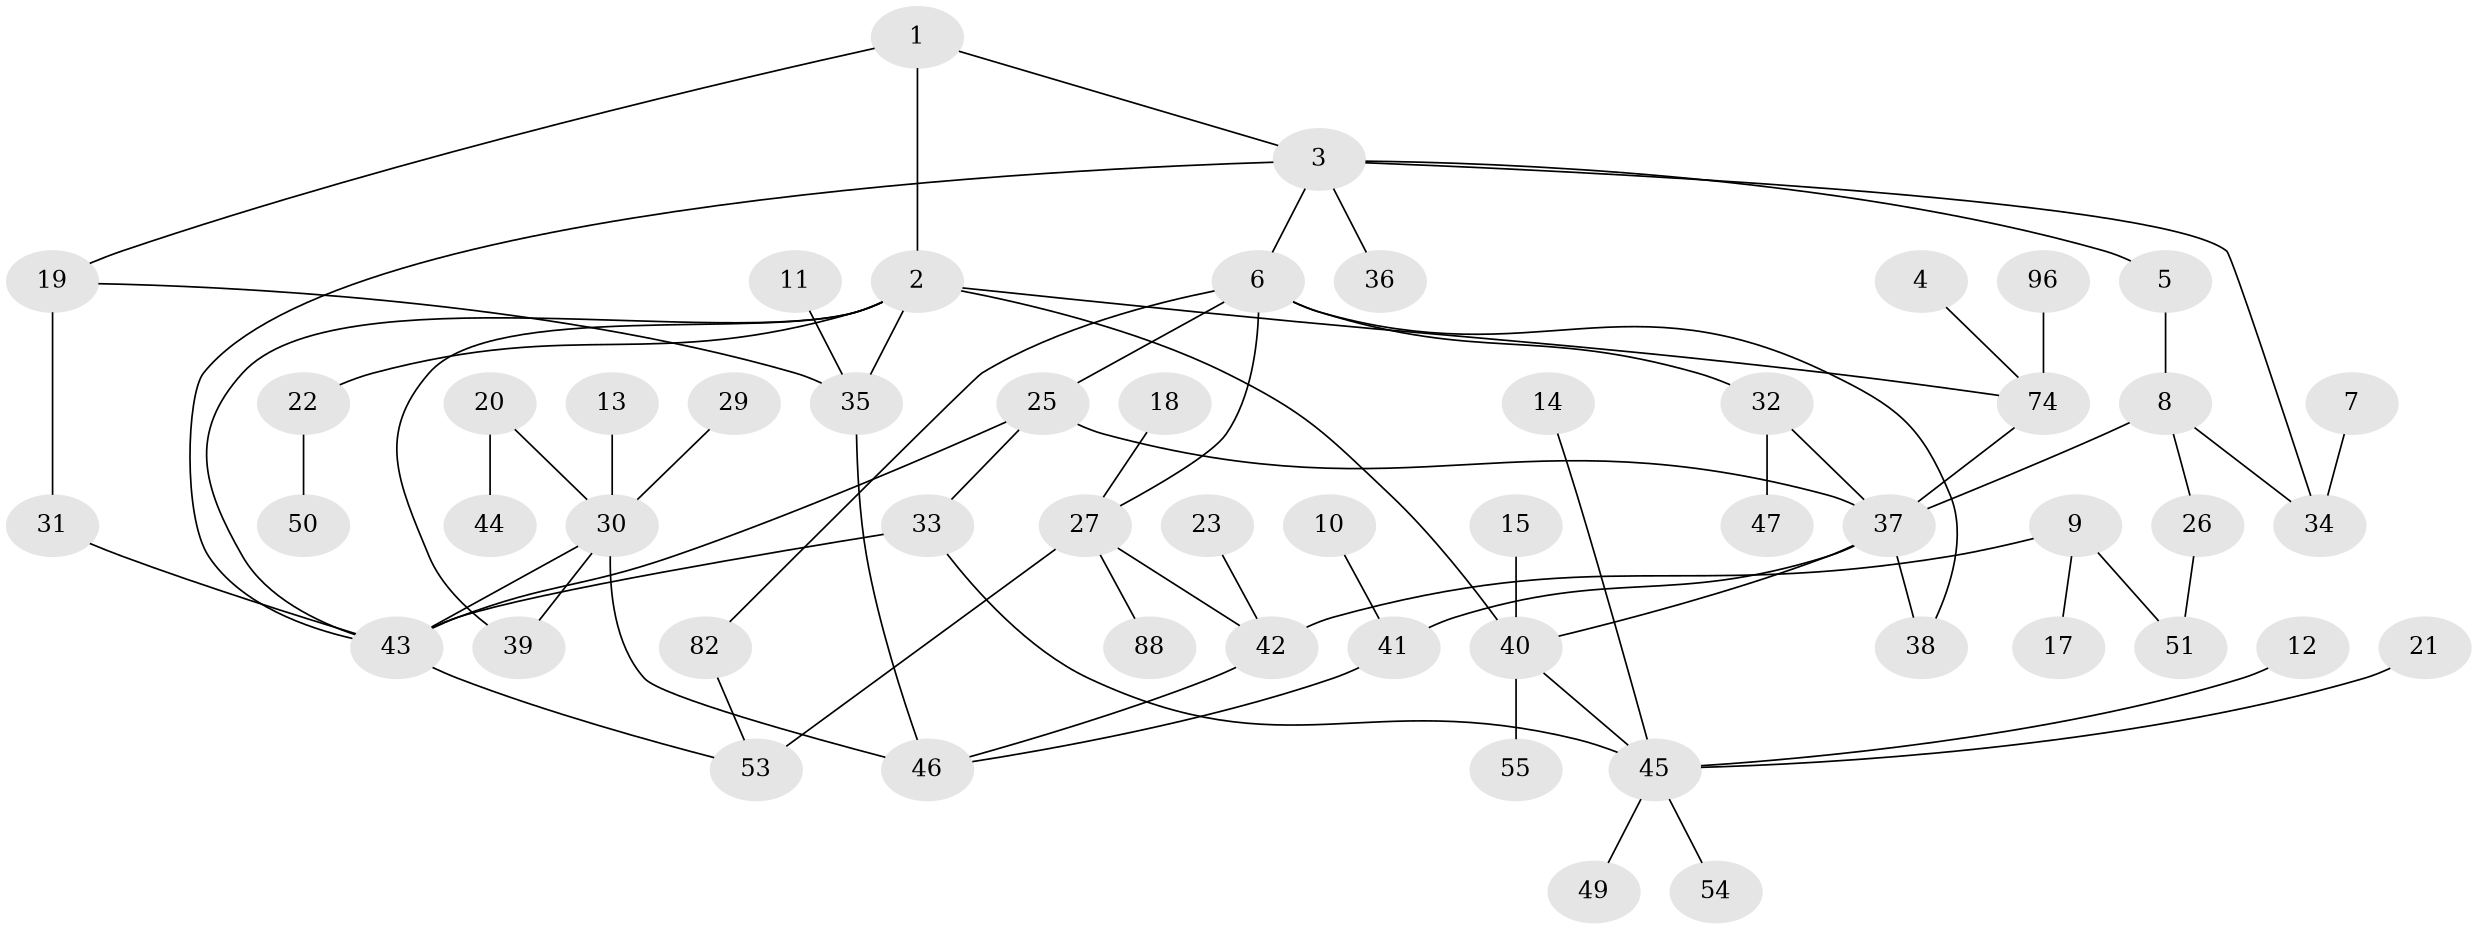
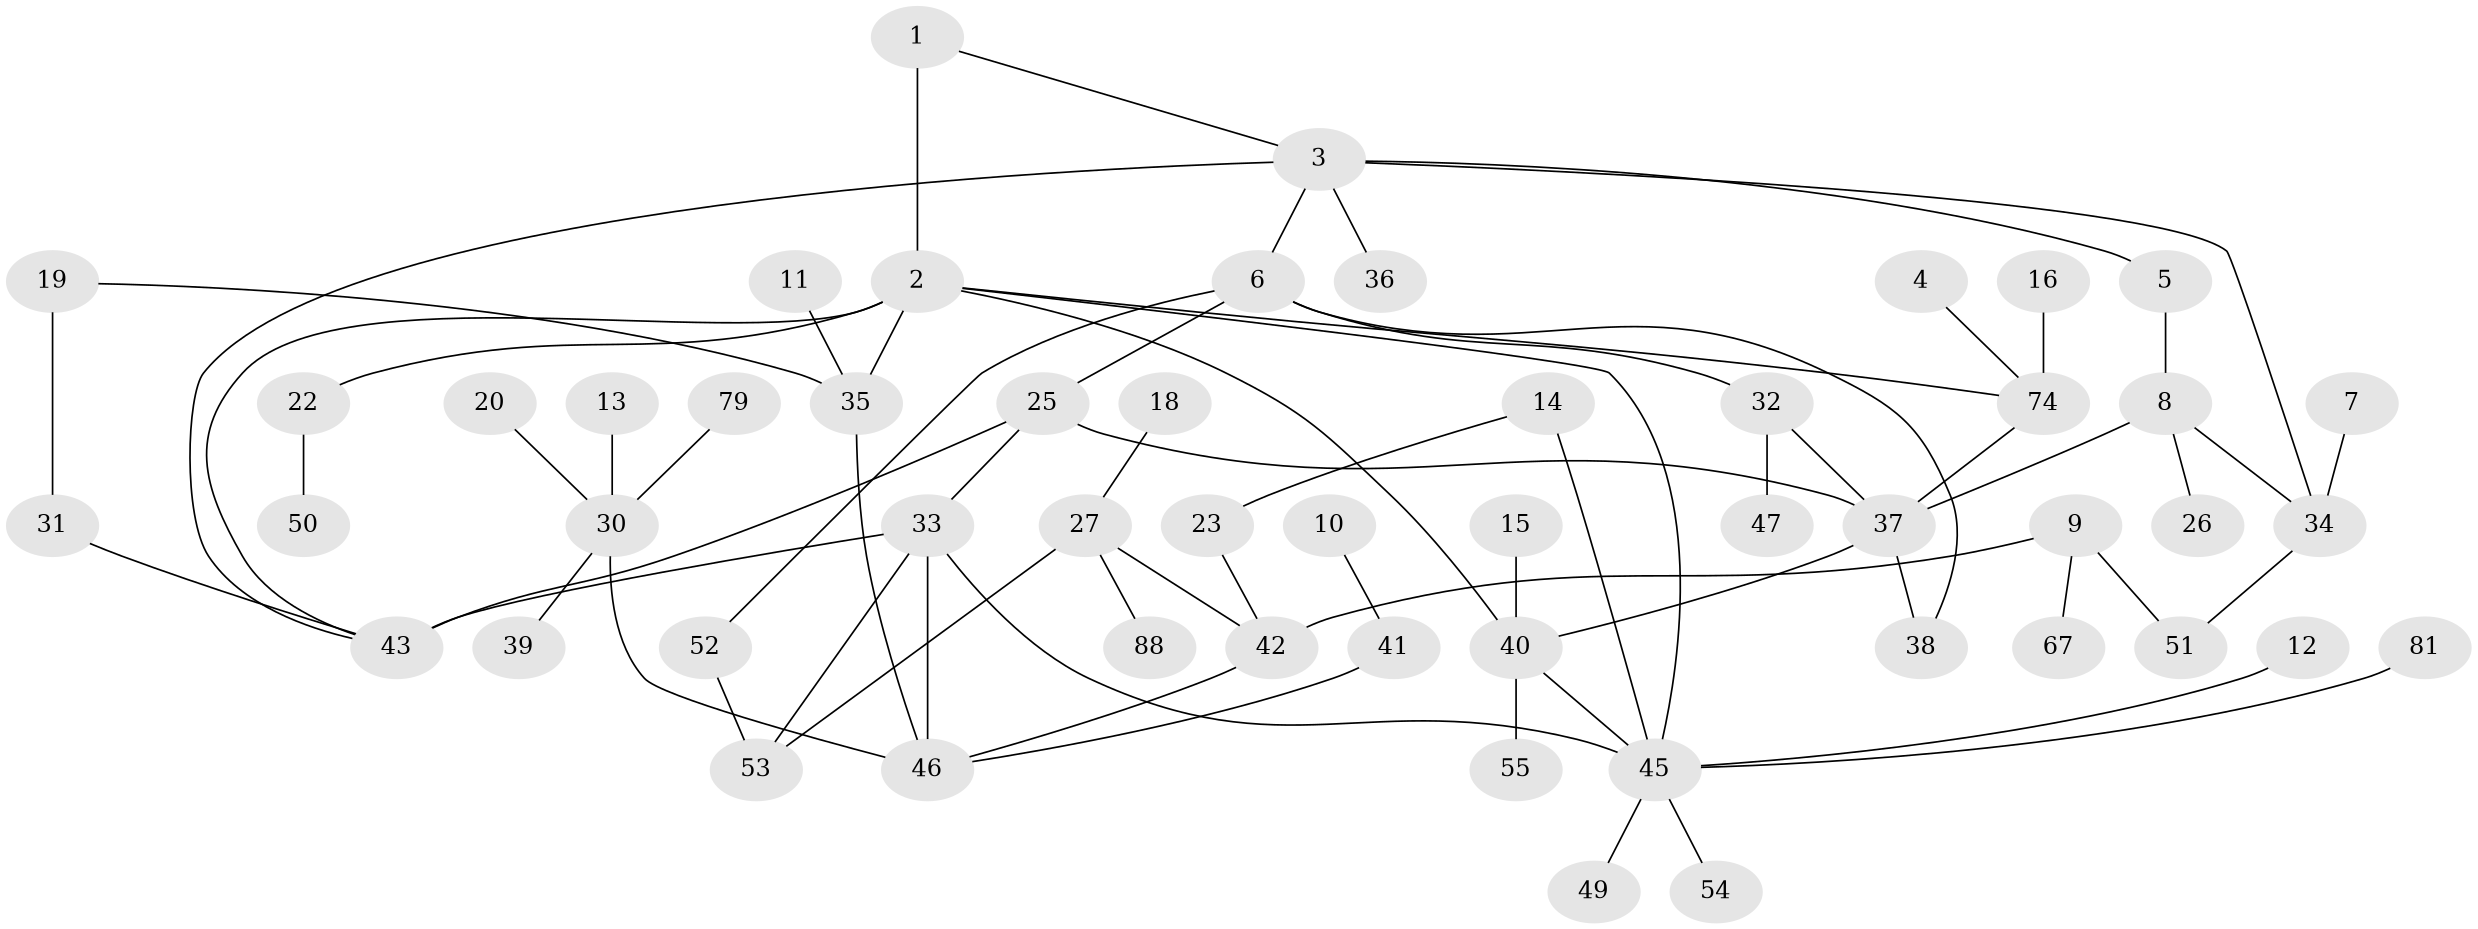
edge "1" -- "19": removed
node "96": label "96" -> "16"
edge "2" -- "39": now "2" -- "45"
node "29": label "29" -> "79"
edge "6" -- "27": removed
edge "14" -- "23": added
node "44": removed
edge "26" -- "51": now "34" -- "51"
edge "30" -- "43": removed
edge "37" -- "41": removed
node "82": label "82" -> "52"
node "17": label "17" -> "67"
node "21": label "21" -> "81"
edge "33" -- "46": added
edge "43" -- "53": now "33" -- "53"
